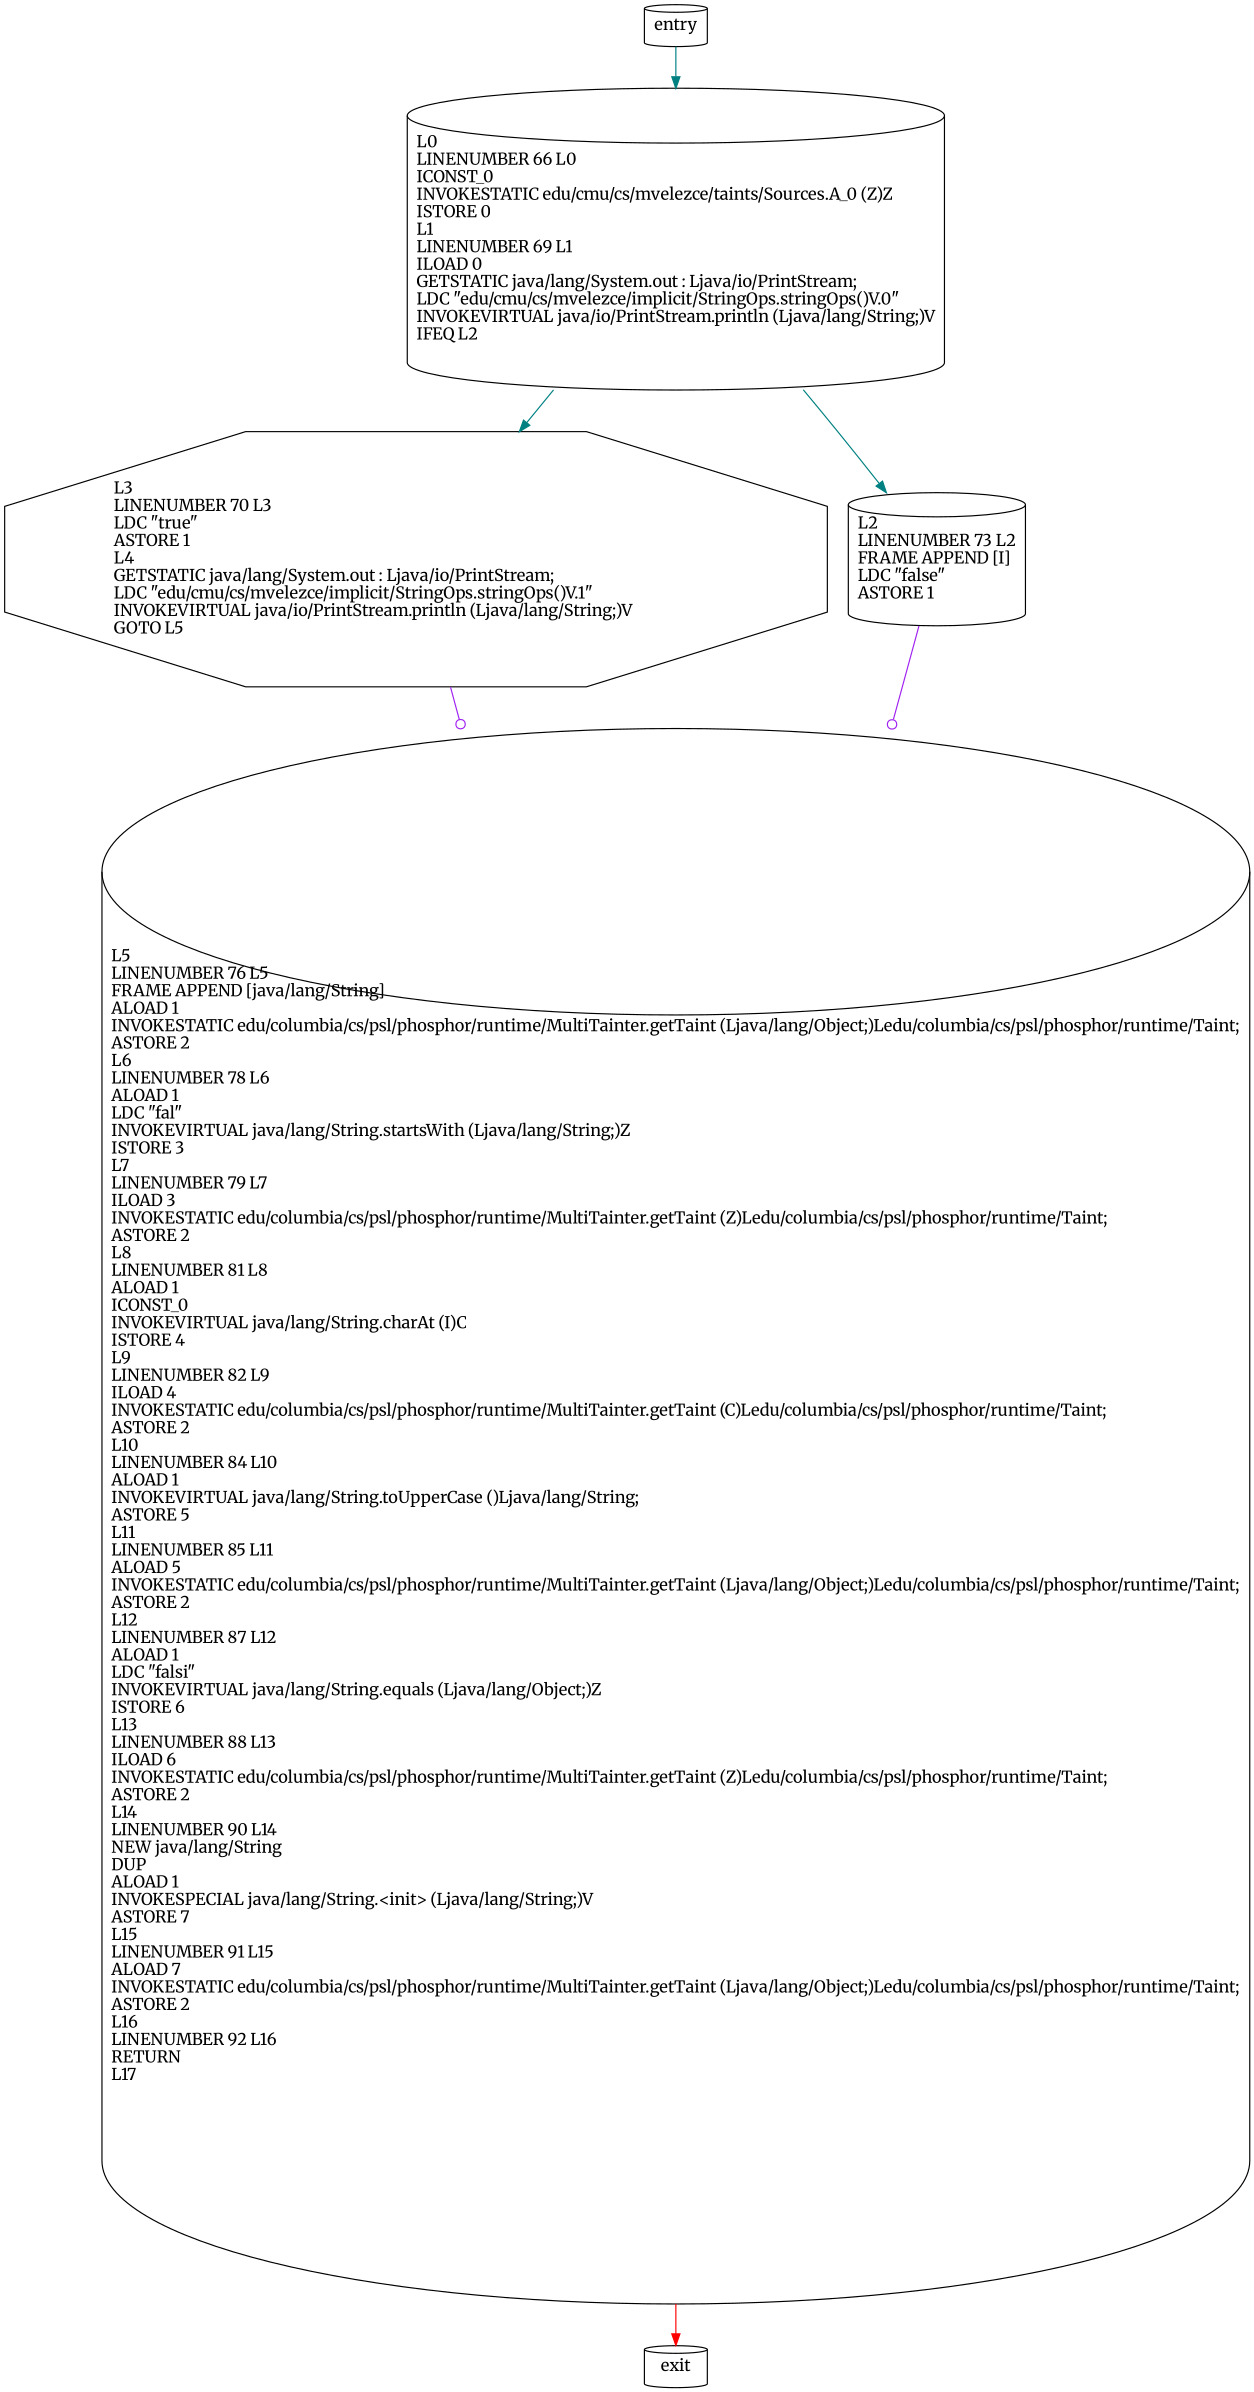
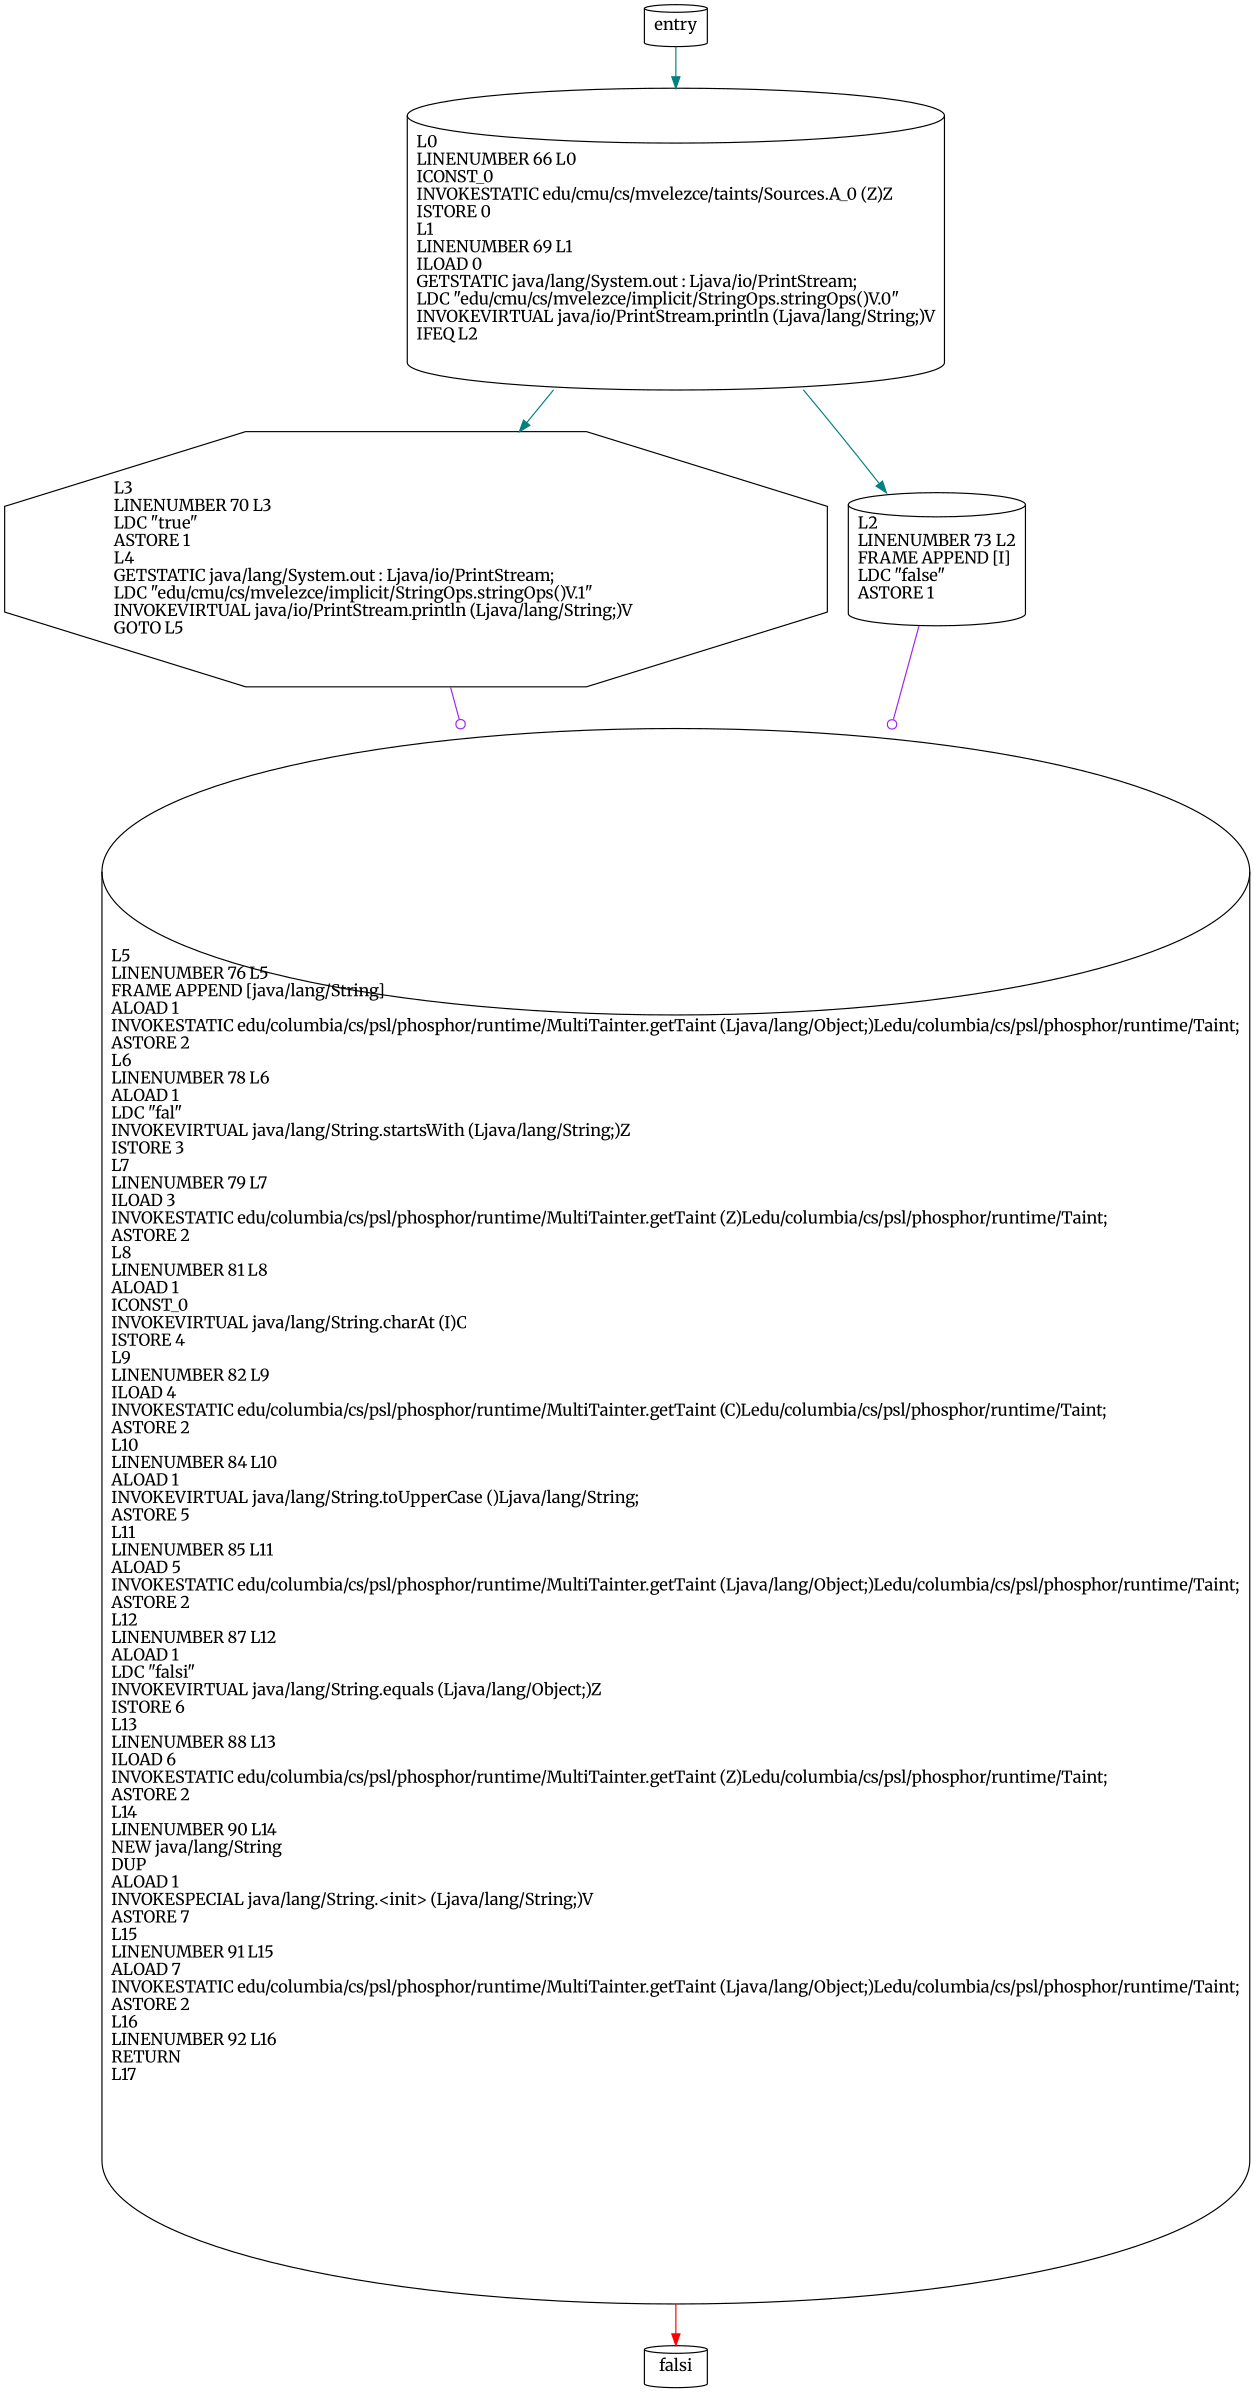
node "exit": label "exit" -> "falsi"
